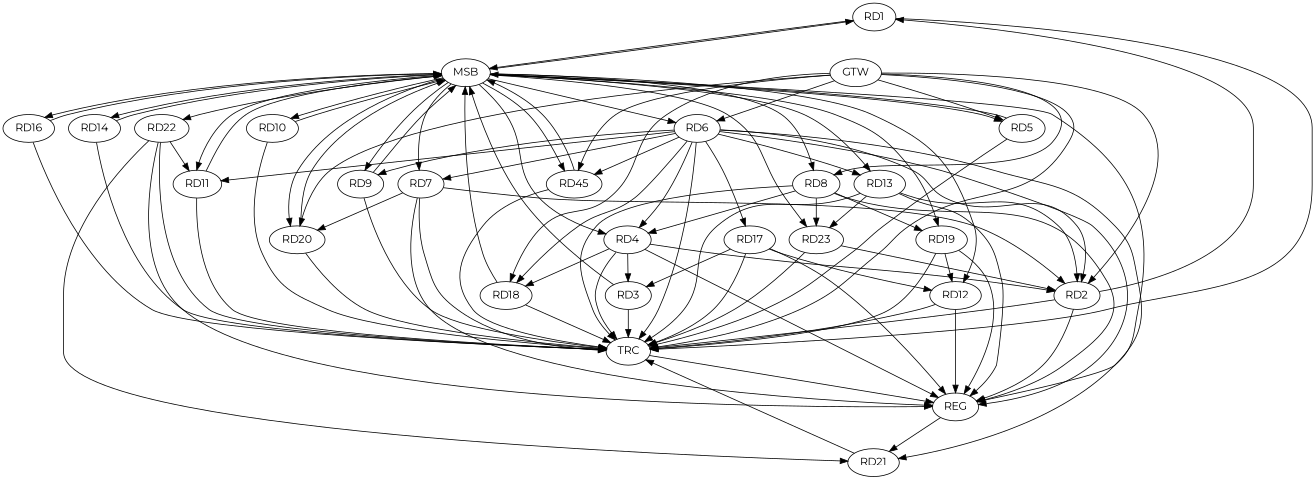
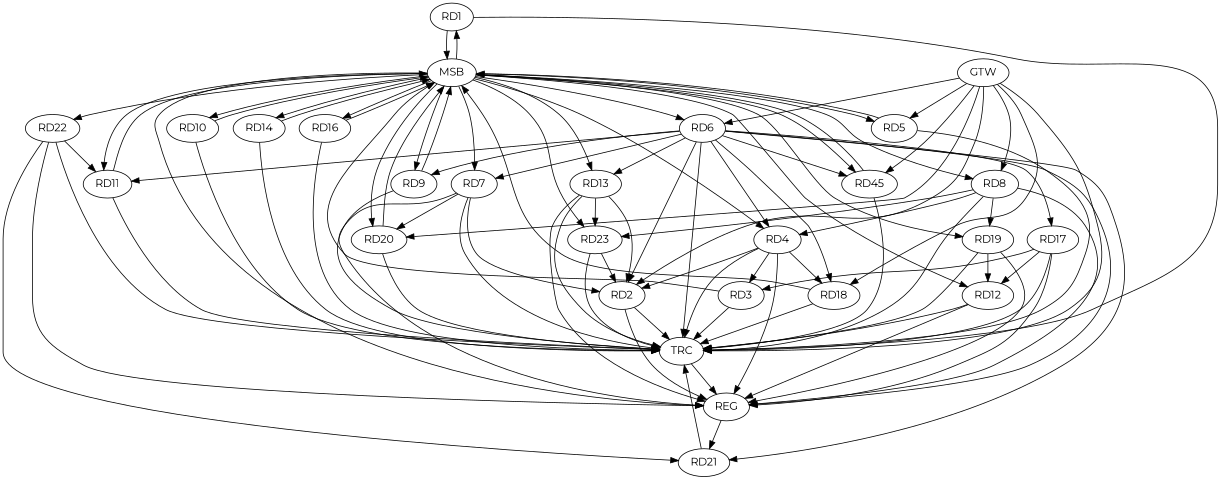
edge "RD2" -> "RD1": removed
